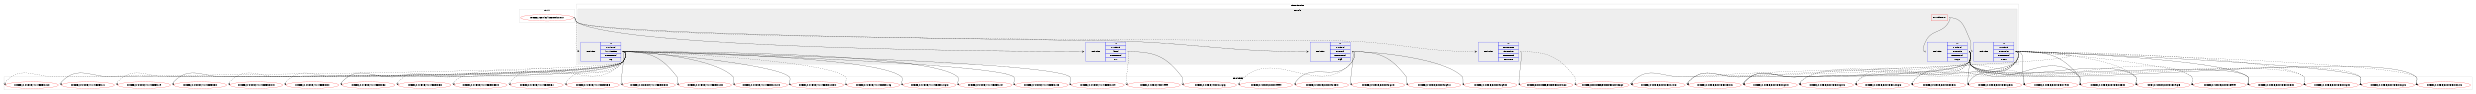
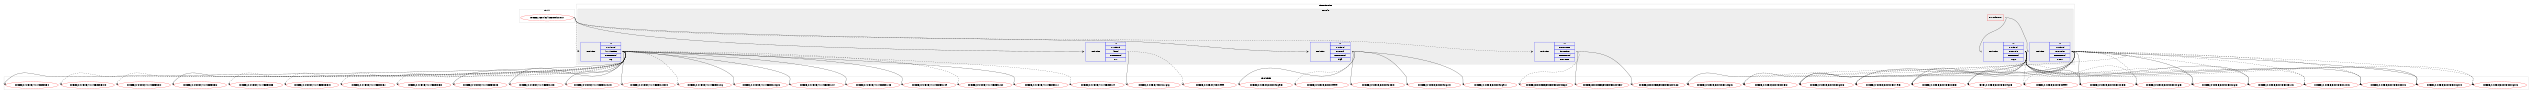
node "portage://sys-autoconf/linux-headers-3.18": label "portage://sys-autoconf/linux-headers-3.18" -> "portage://sys-kernel/linux-headers-3.18"
node "portage://app-portage/elt-patches-20170317": added
